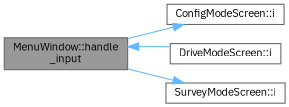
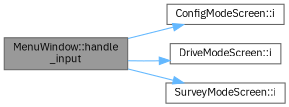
edge "DriveModeScreen::i" -> "MenuWindow::handle _input": reversed
